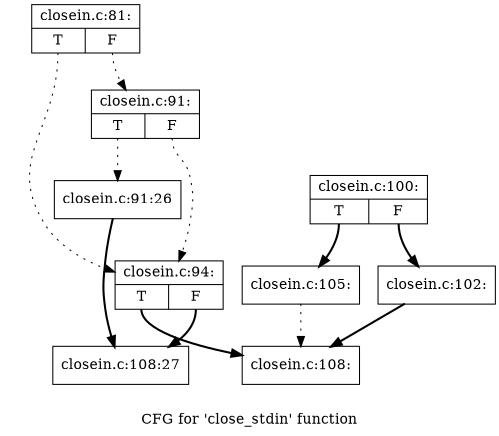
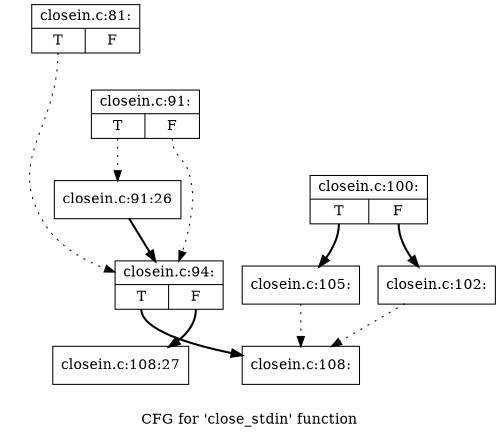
edge "closein.c:81:" -> "closein.c:91:": removed
edge "closein.c:91:26" -> "closein.c:108:27": now "closein.c:91:26" -> "closein.c:94:"
edge "closein.c:102:" -> "closein.c:108:": style bold -> dotted
